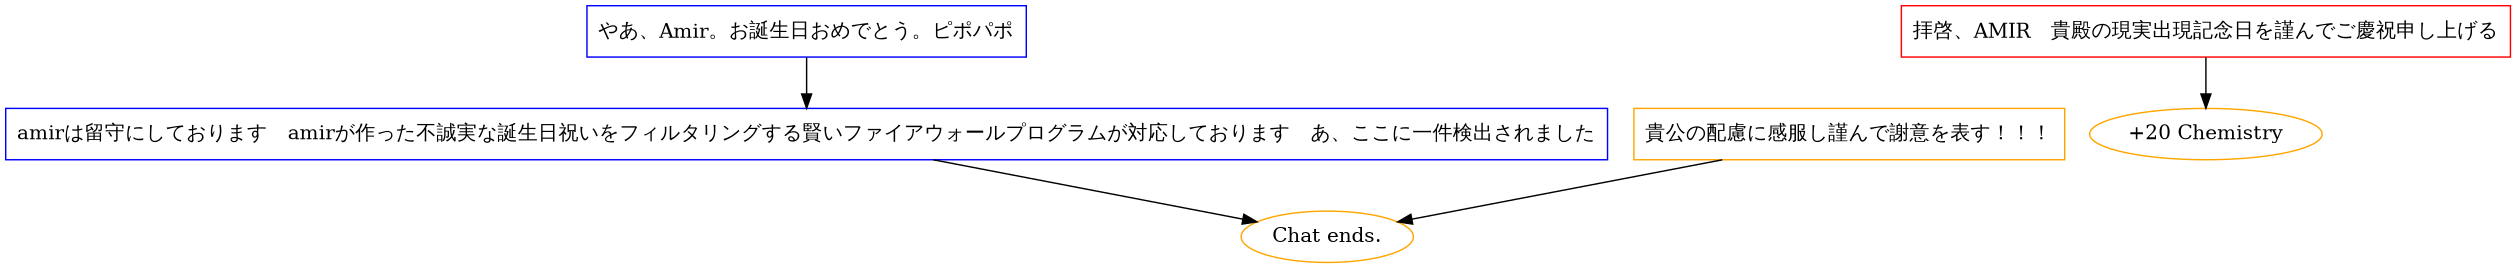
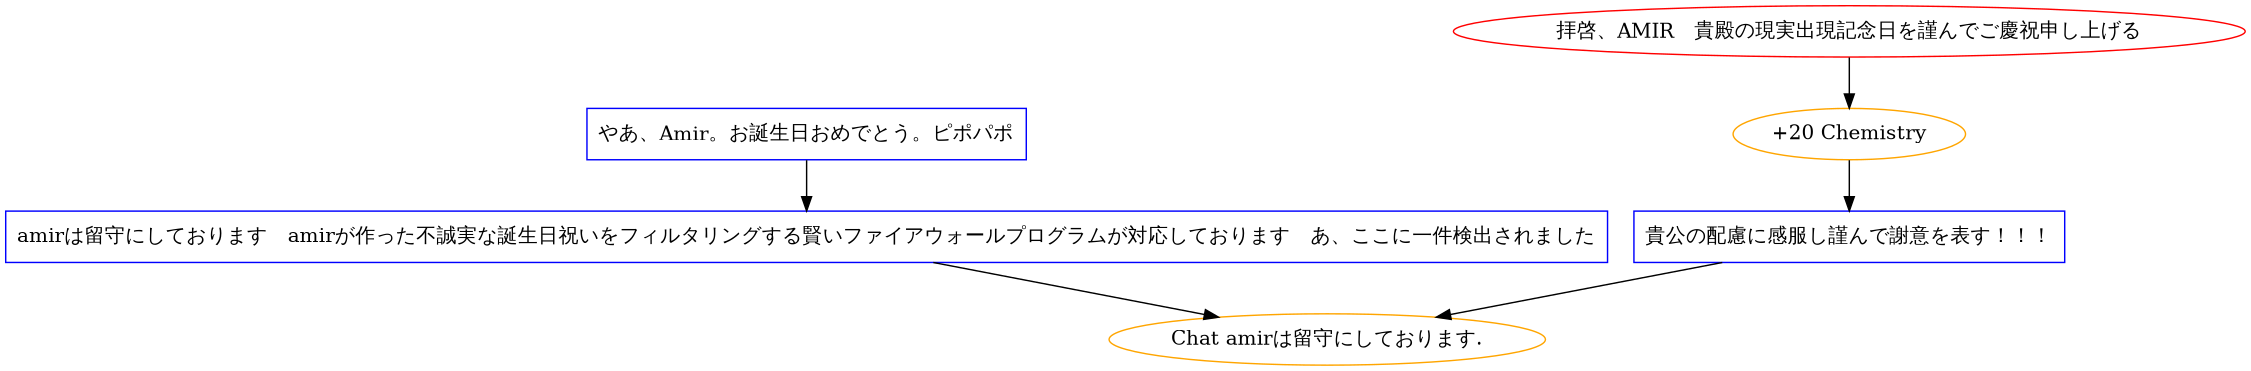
node "拝啓、AMIR　貴殿の現実出現記念日を謹んでご慶祝申し上げる": shape box -> ellipse
node "貴公の配慮に感服し謹んで謝意を表す！！！": color orange -> blue
edge "+20 Chemistry" -> "貴公の配慮に感服し謹んで謝意を表す！！！": added
node "Chat ends.": label "Chat ends." -> "Chat amirは留守にしております."
